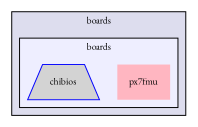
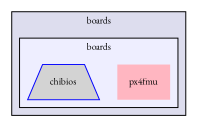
node "px7fmu": label "px7fmu" -> "px4fmu"
